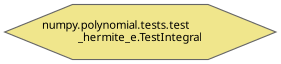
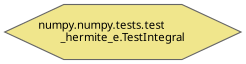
node "numpy.polynomial.tests.test _hermite_e.TestIntegral": label "numpy.polynomial.tests.test _hermite_e.TestIntegral" -> "numpy.numpy.tests.test _hermite_e.TestIntegral"
